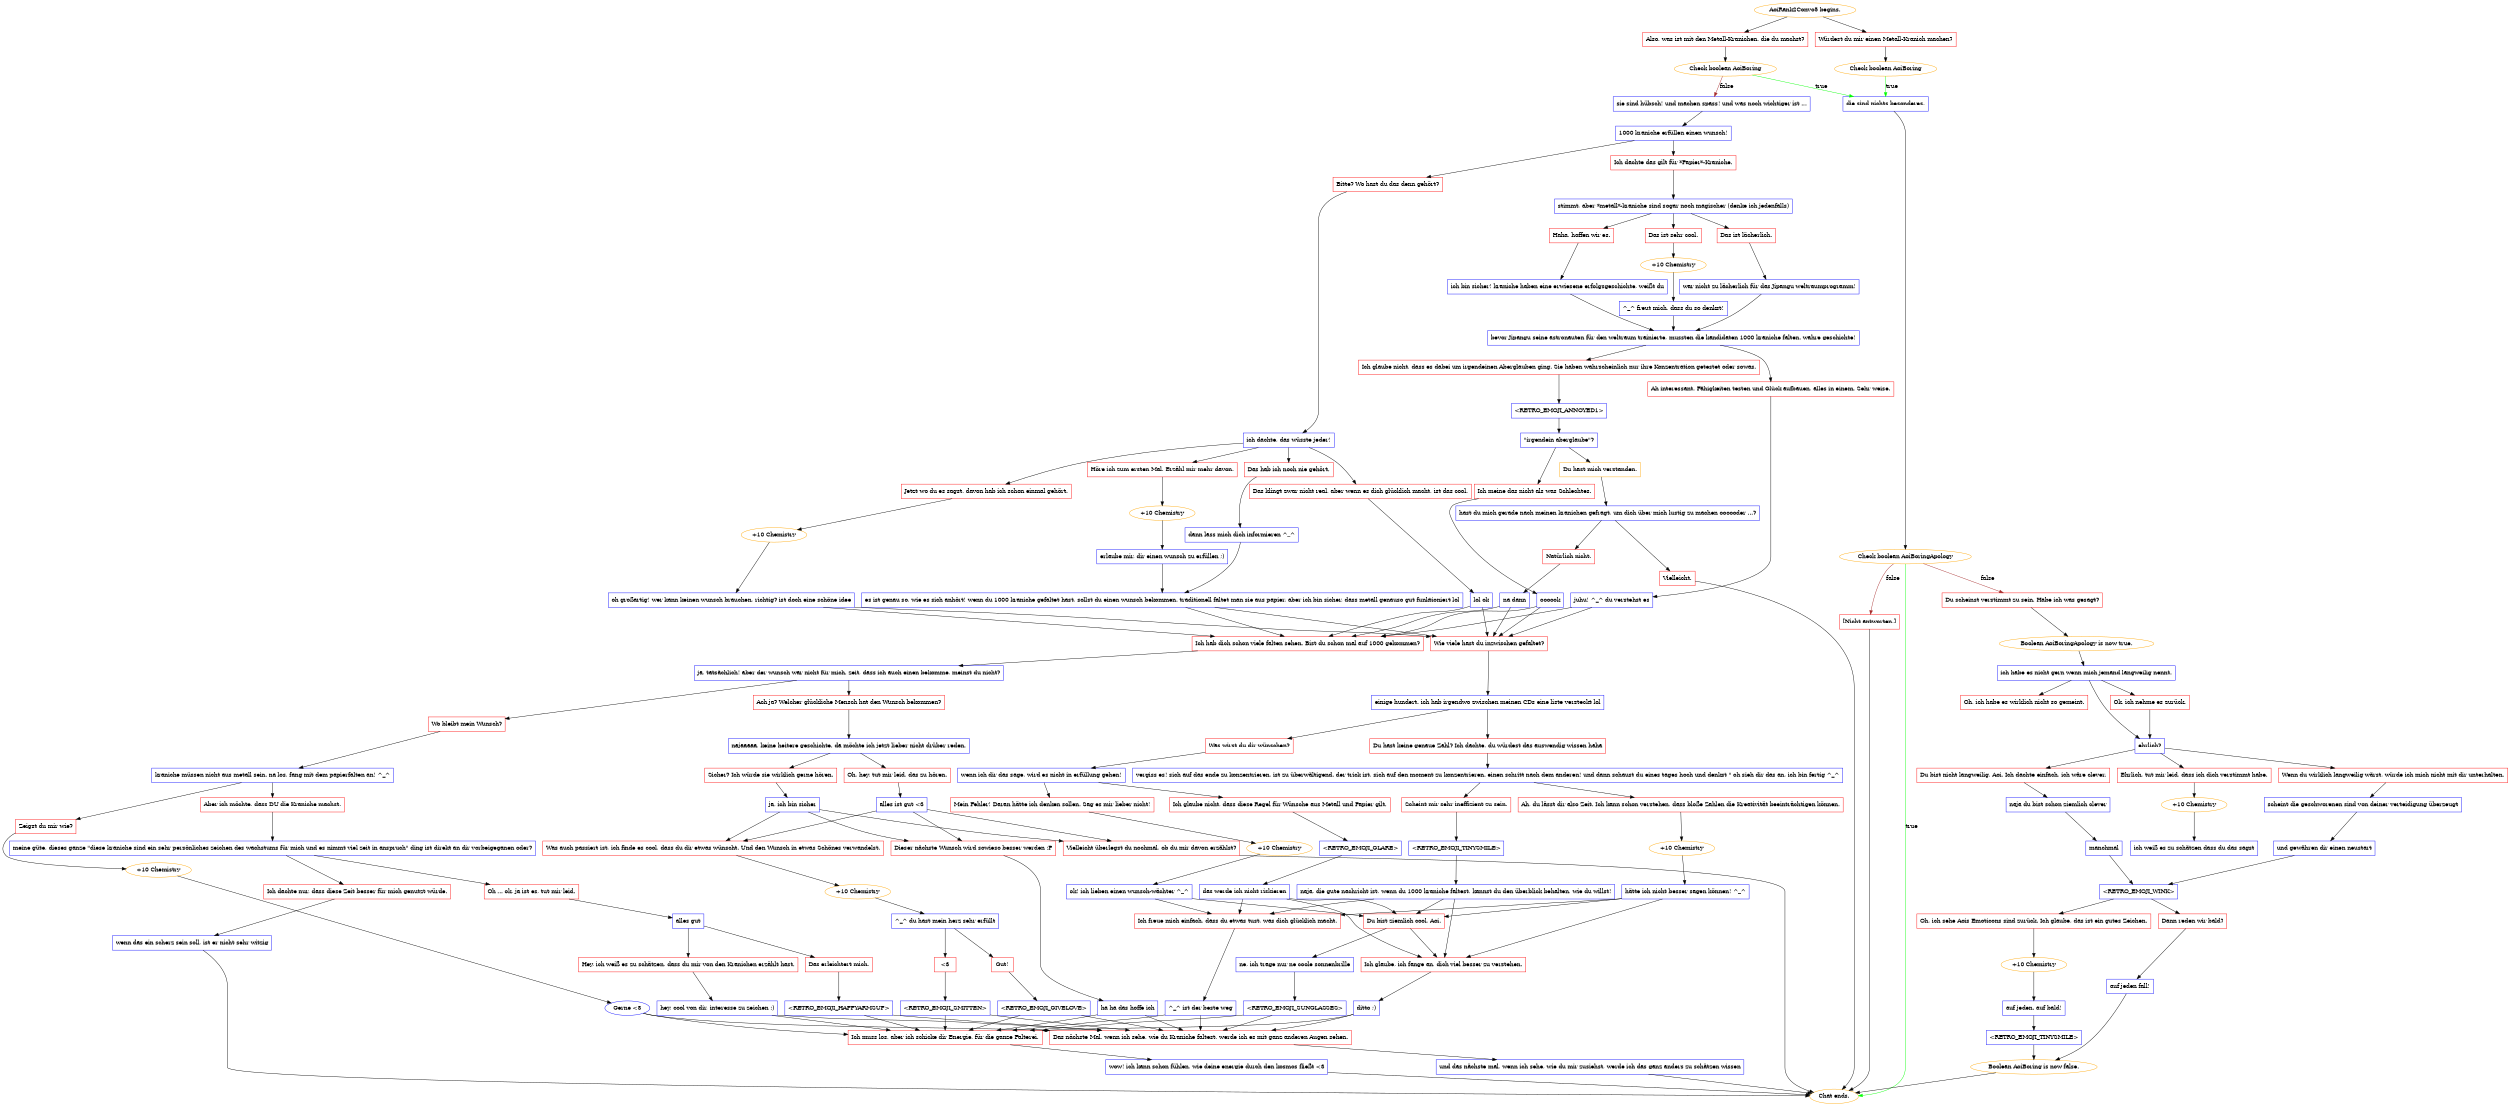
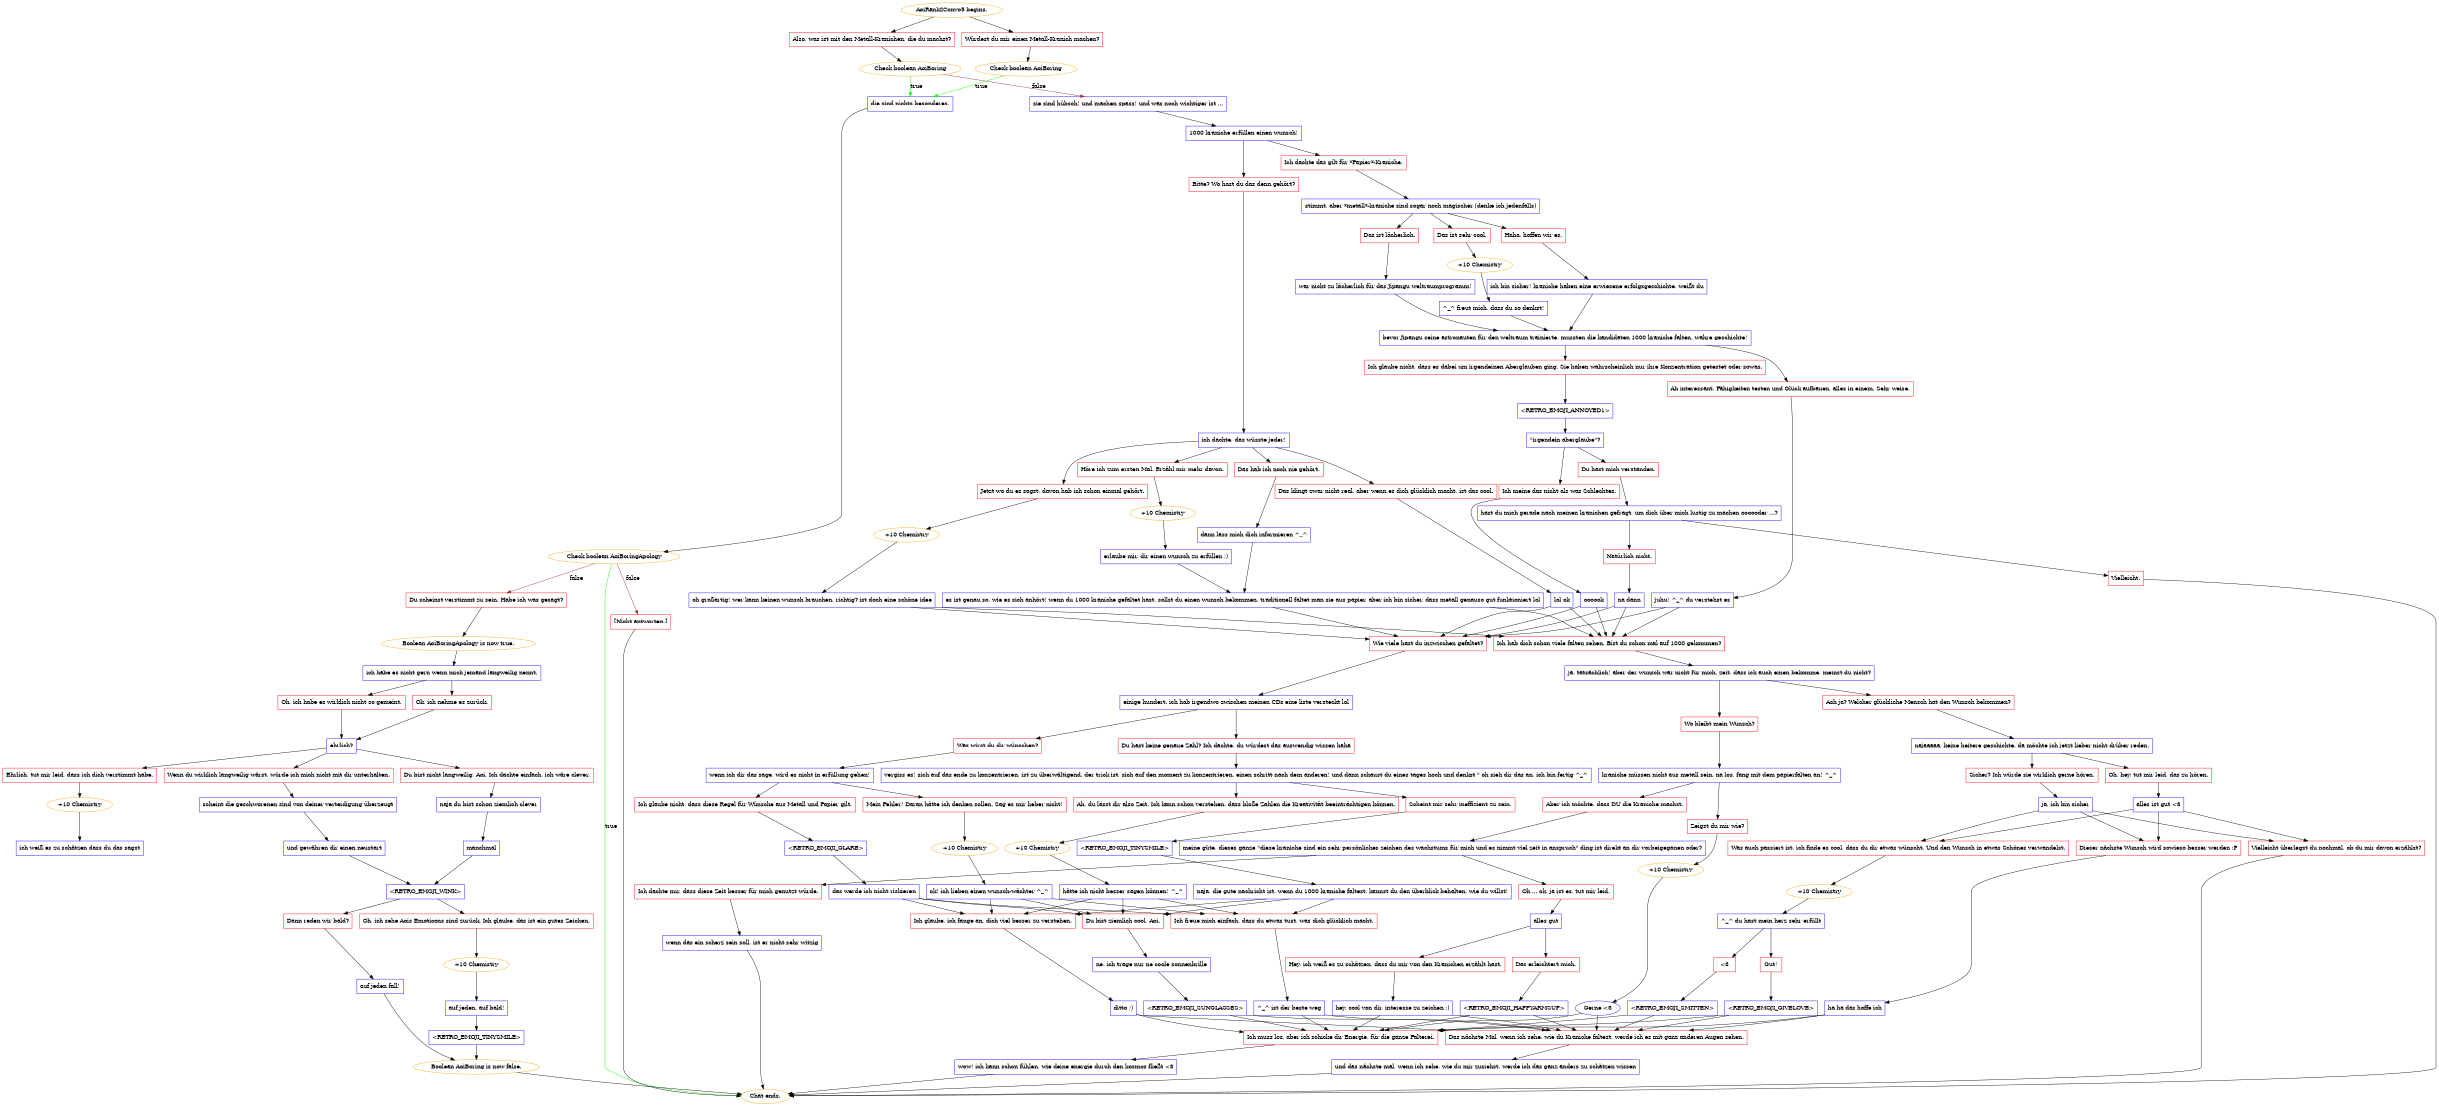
node "Du hast mich verstanden.": color orange -> red
edge "ich habe es nicht gern wenn mich jemand langweilig nennt." -> "ehrlich?": now "Oh, ich habe es wirklich nicht so gemeint." -> "ehrlich?"
edge "Du bist ziemlich cool, Aoi." -> "Ich glaube, ich fange an, dich viel besser zu verstehen.": now "ok! ich lieben einen wunsch-wächter ^_^" -> "Ich glaube, ich fange an, dich viel besser zu verstehen."
